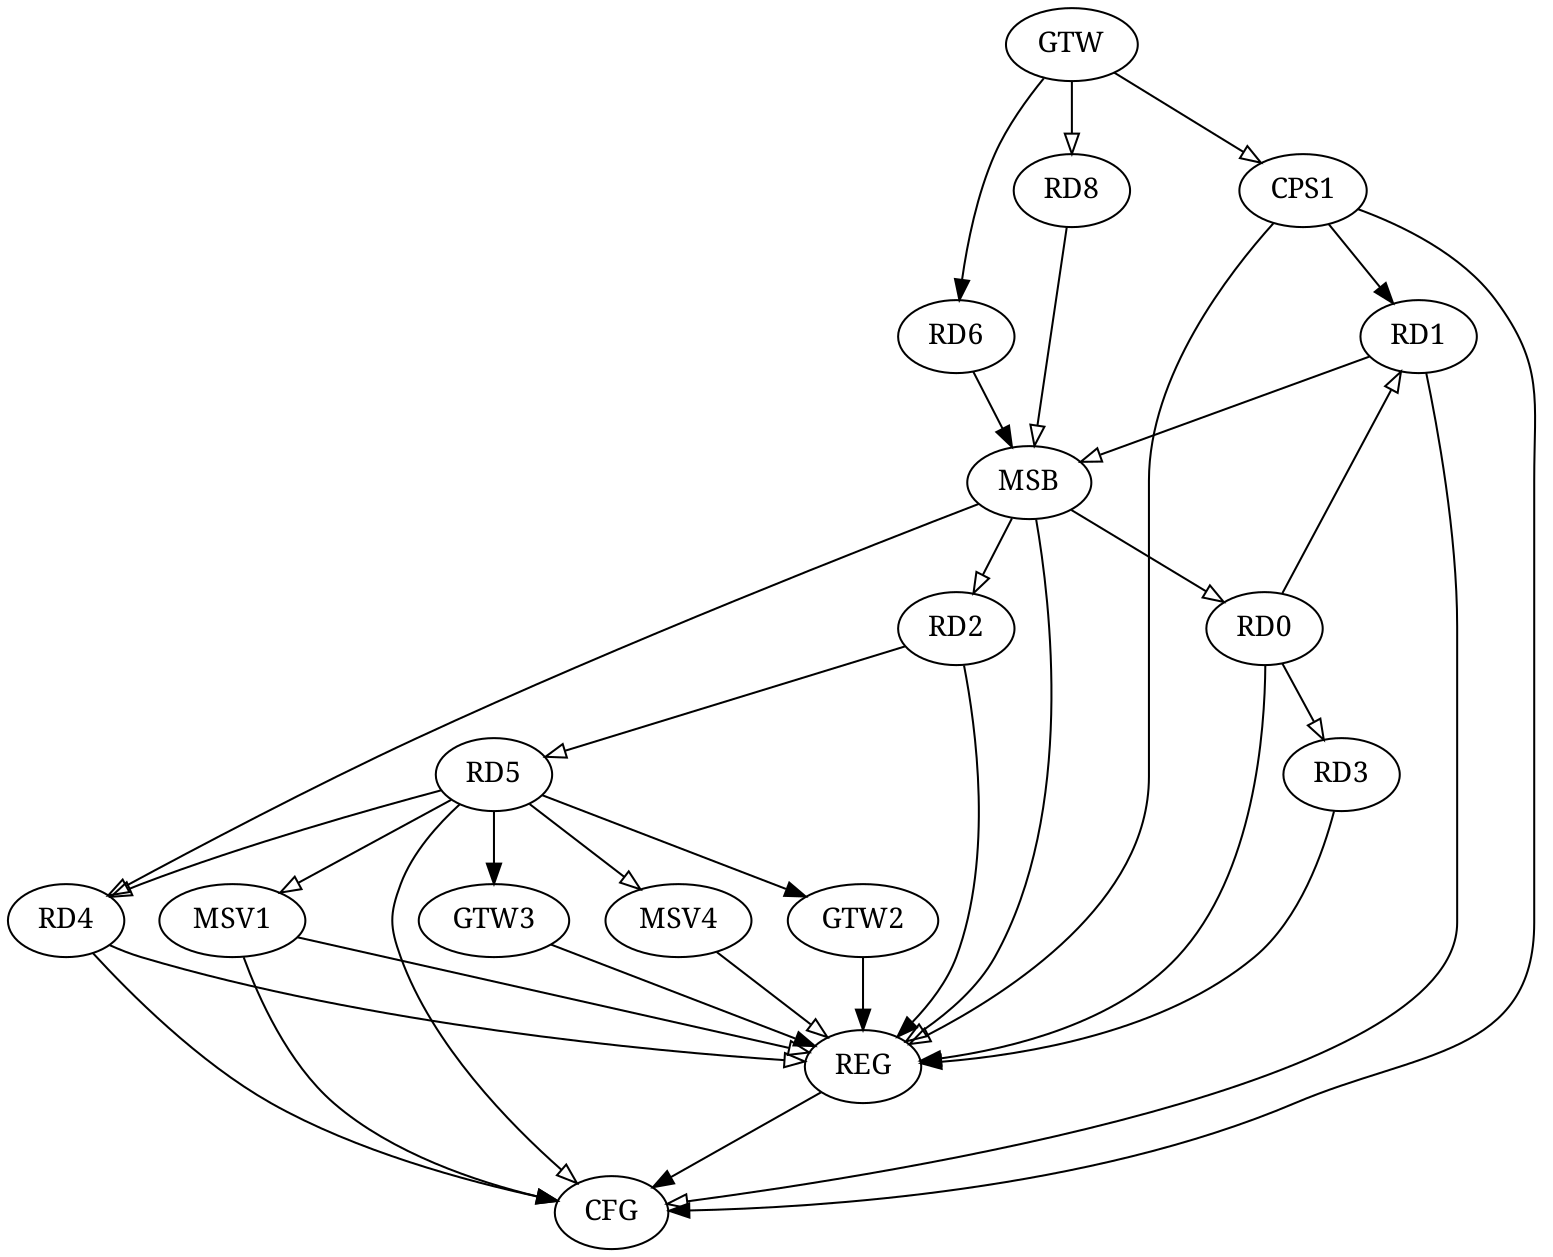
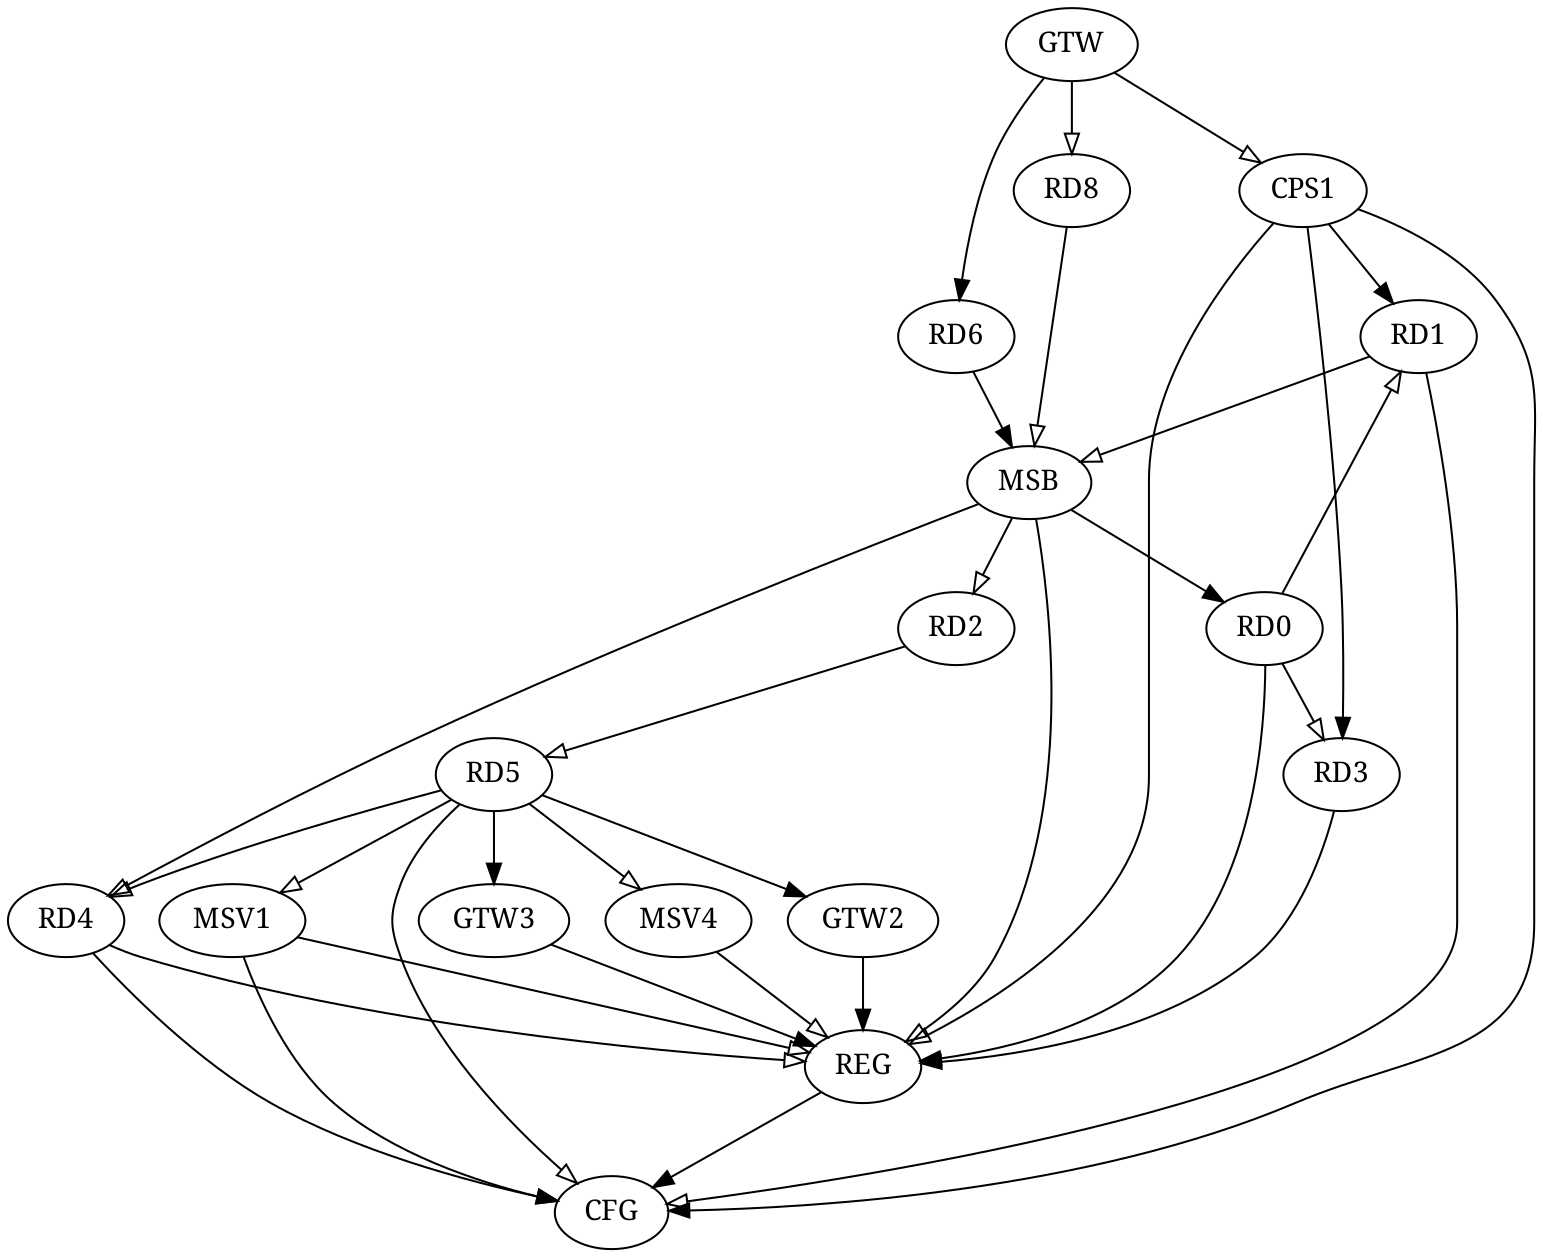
edge "CPS1" -> "RD3": added
edge "MSB" -> "RD0": arrowhead onormal -> normal
edge "RD2" -> "REG": removed
